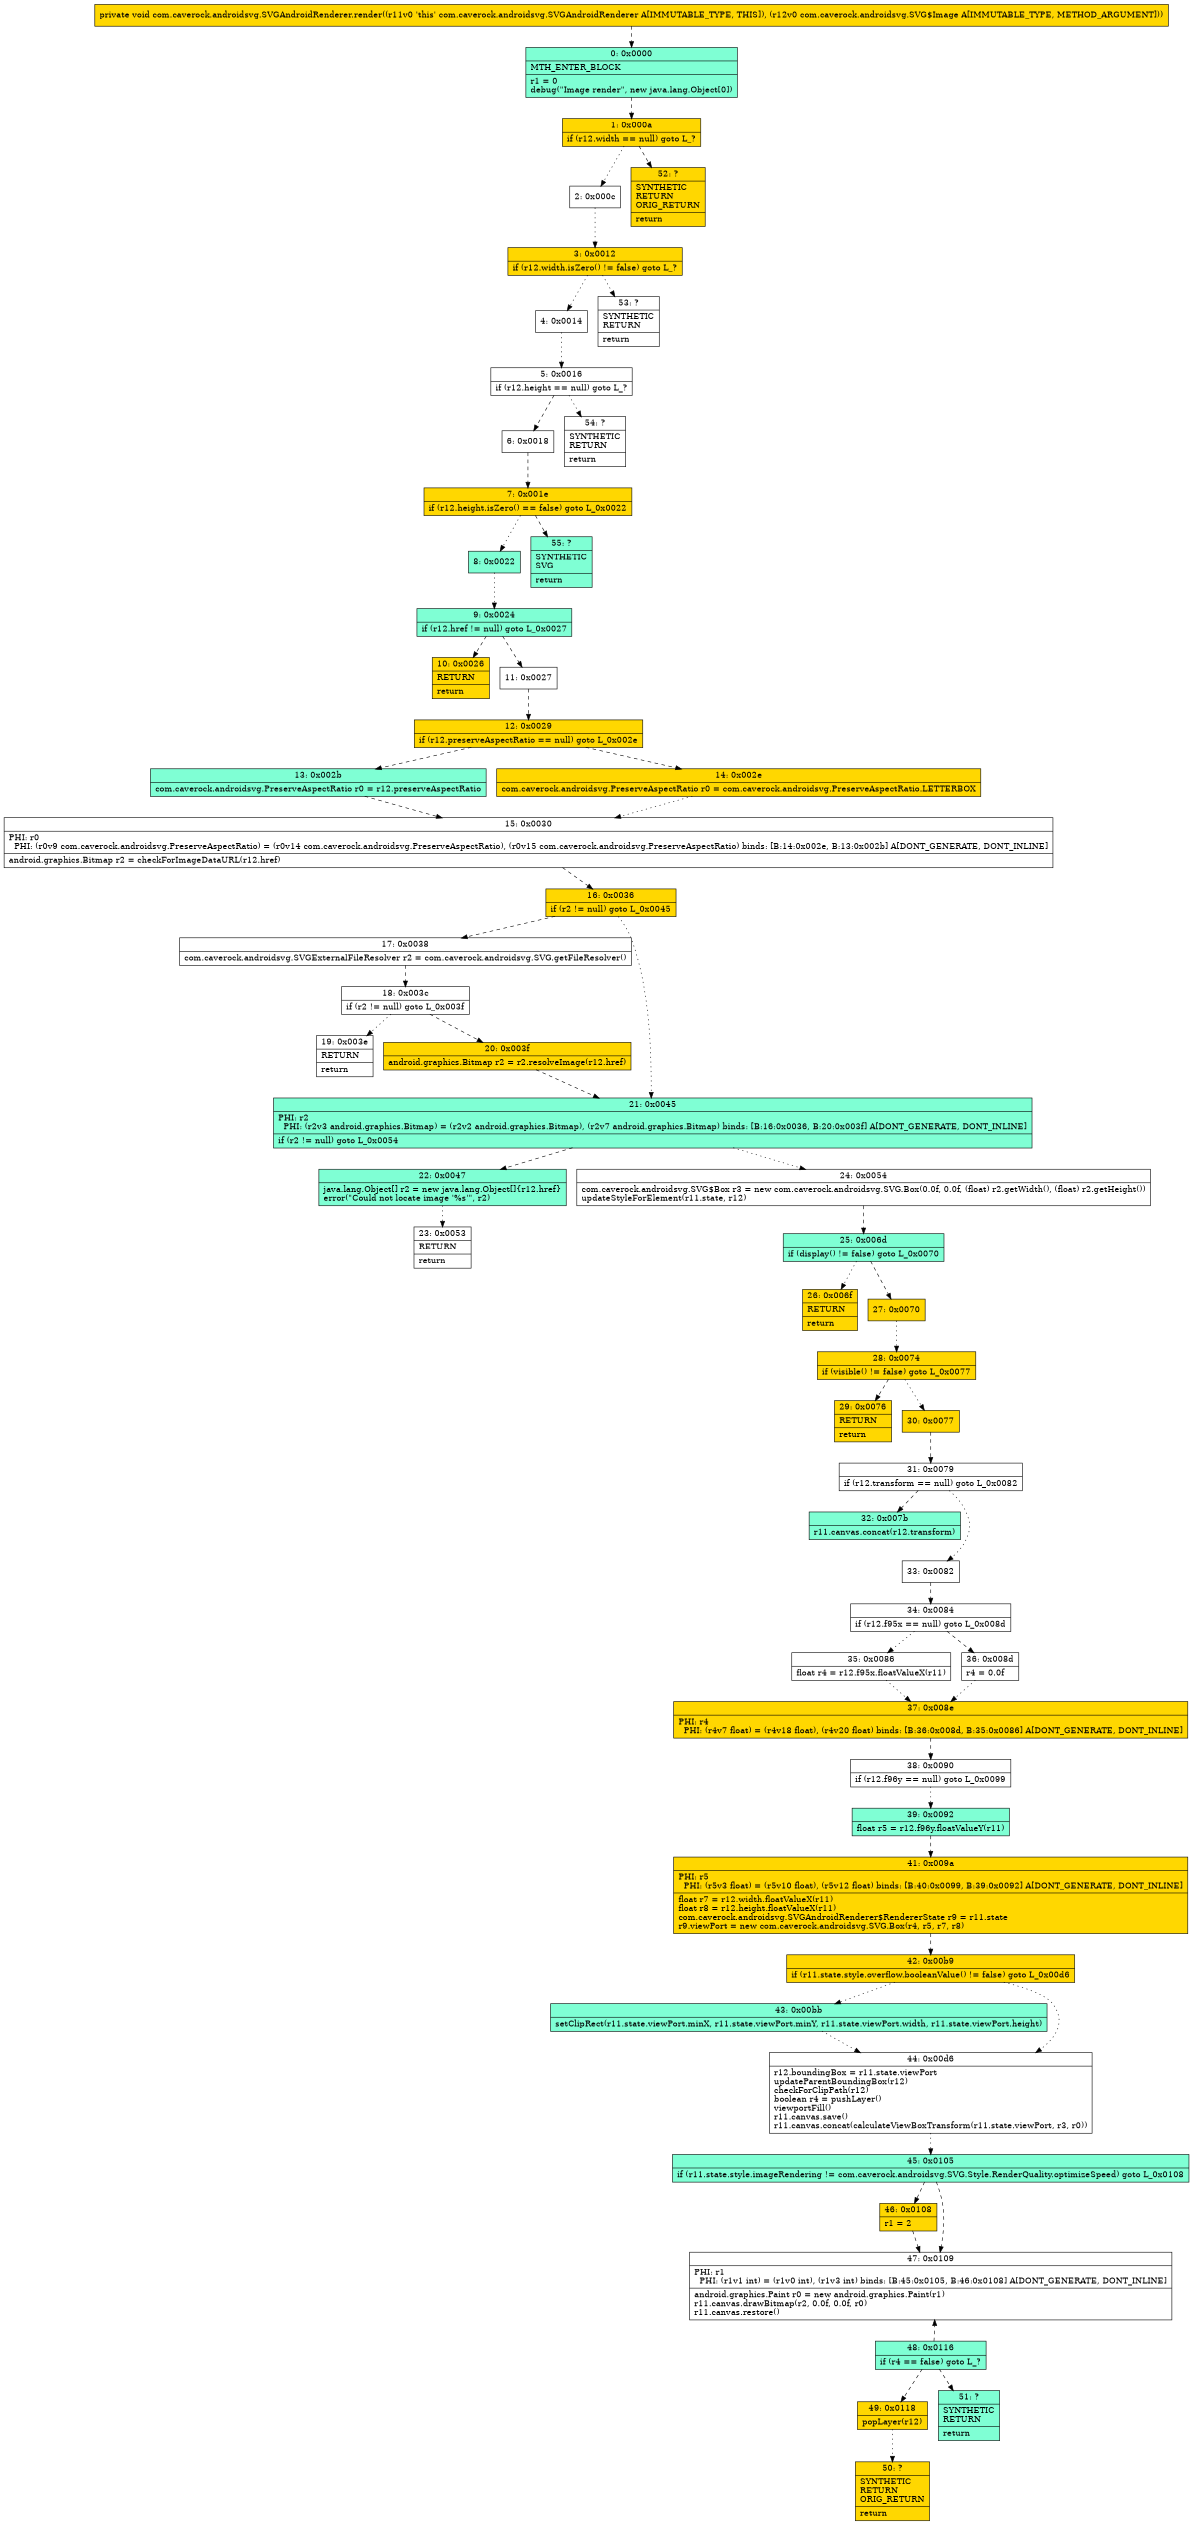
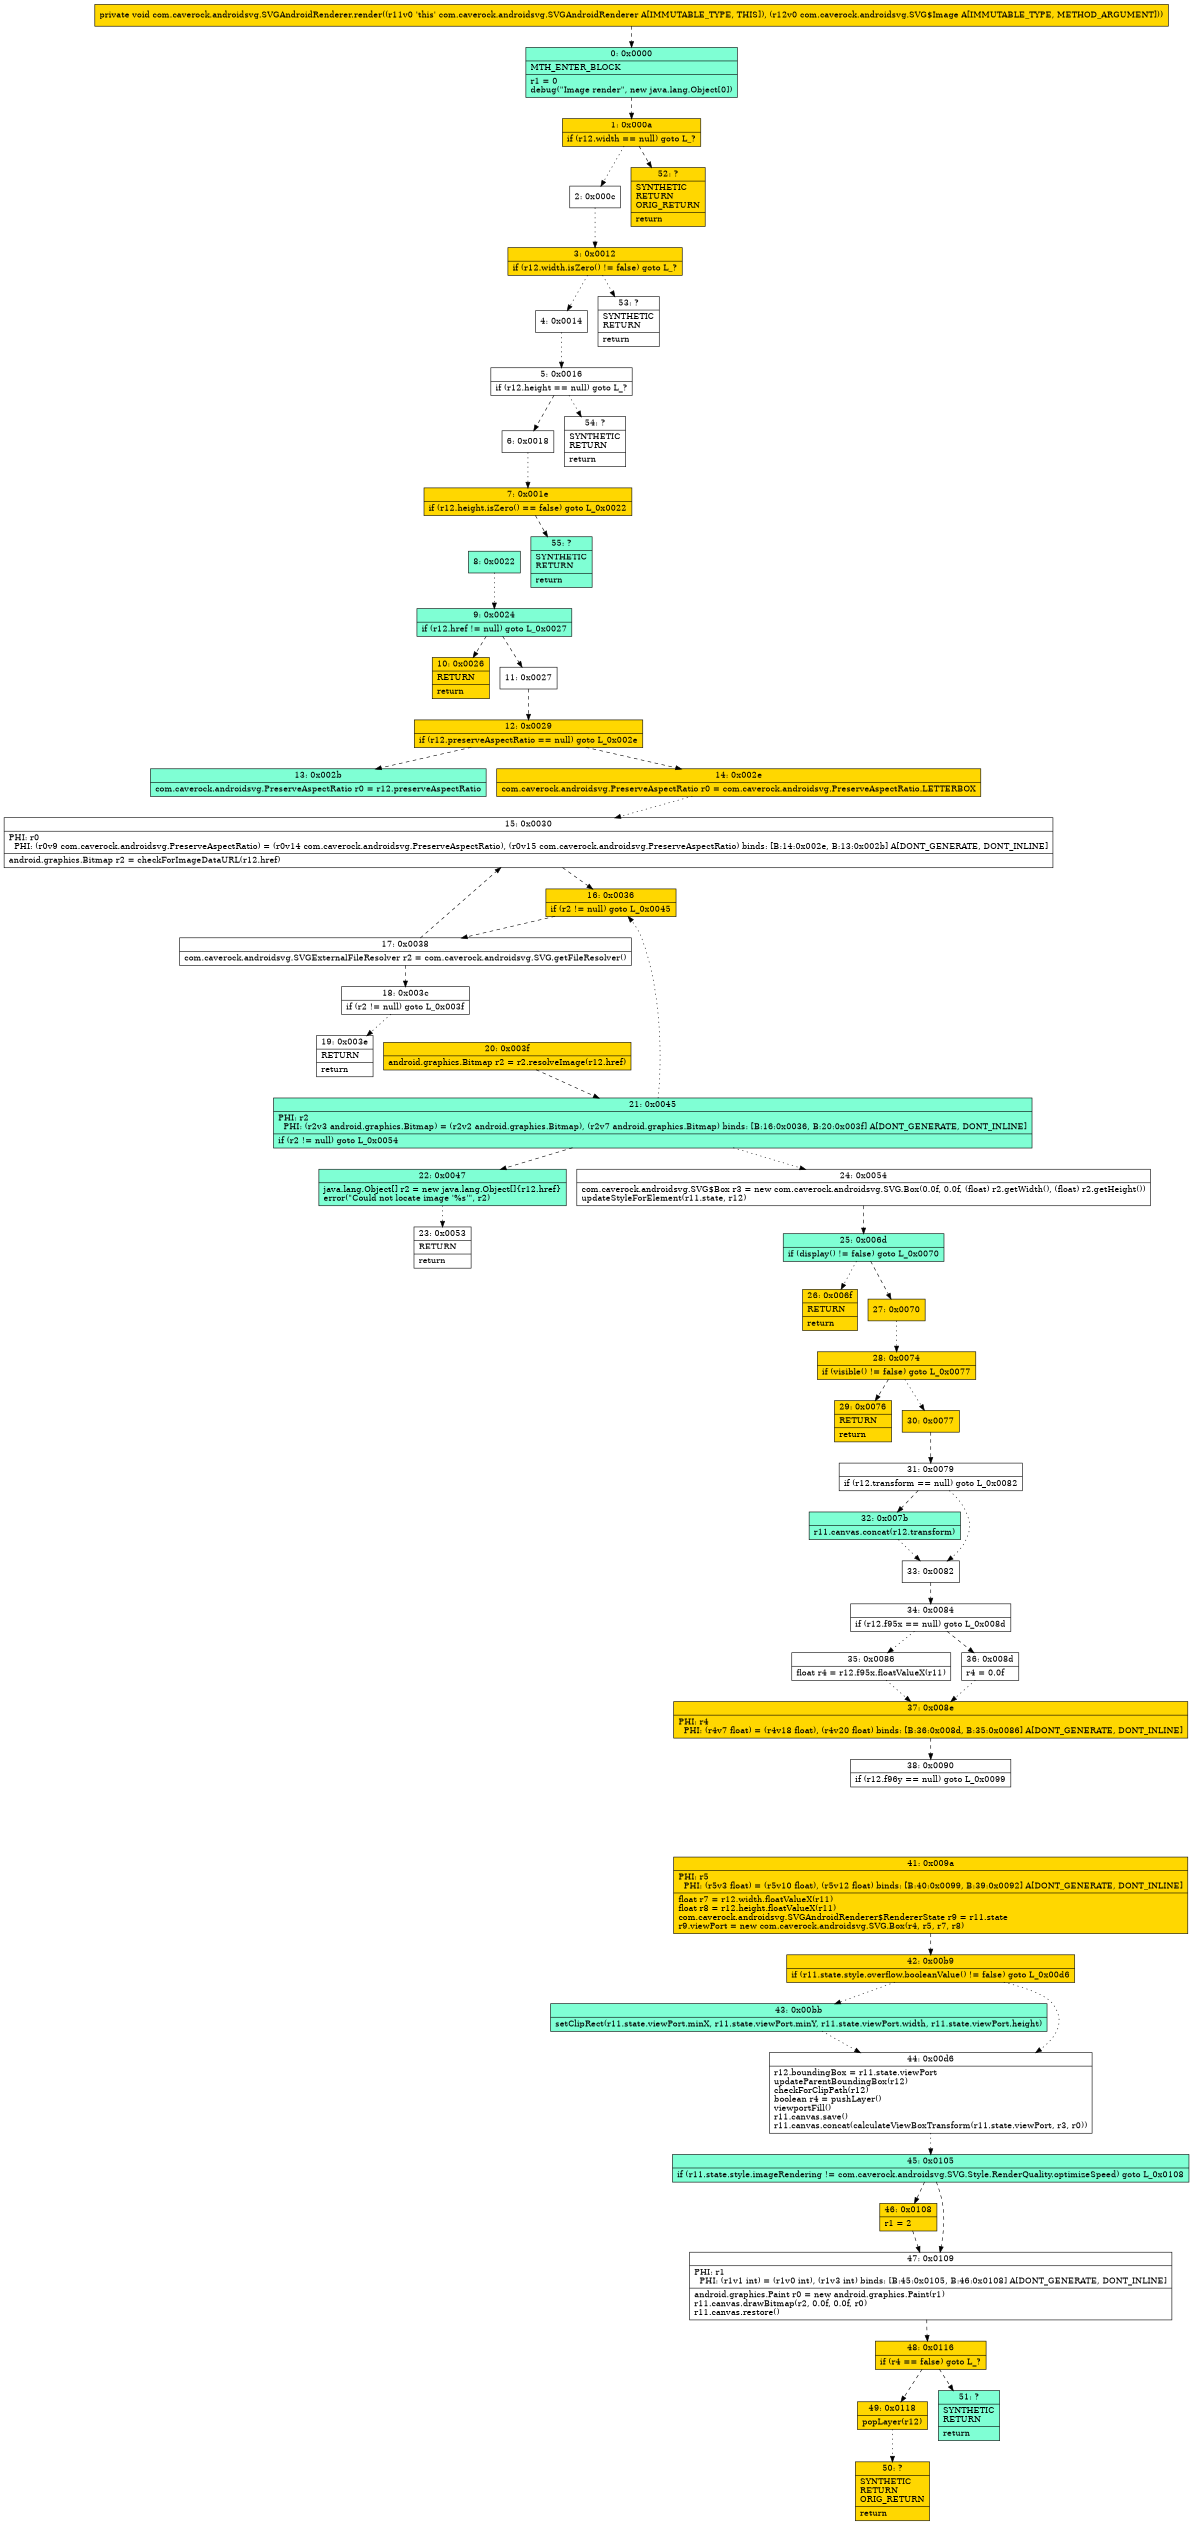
edge "6: 0x0018" -> "7: 0x001e": style dashed -> dotted
edge "7: 0x001e" -> "8: 0x0022": removed
node "55: ?": text "SVG" -> "RETURN"
edge "13: 0x002b" -> "15: 0x0030": now "17: 0x0038" -> "15: 0x0030"
edge "16: 0x0036" -> "21: 0x0045": reversed
edge "18: 0x003c" -> "20: 0x003f": removed
edge "32: 0x007b" -> "33: 0x0082": added
node "39: 0x0092": removed
edge "48: 0x0116" -> "47: 0x0109": reversed
node "48: 0x0116": fillcolor aquamarine -> gold
